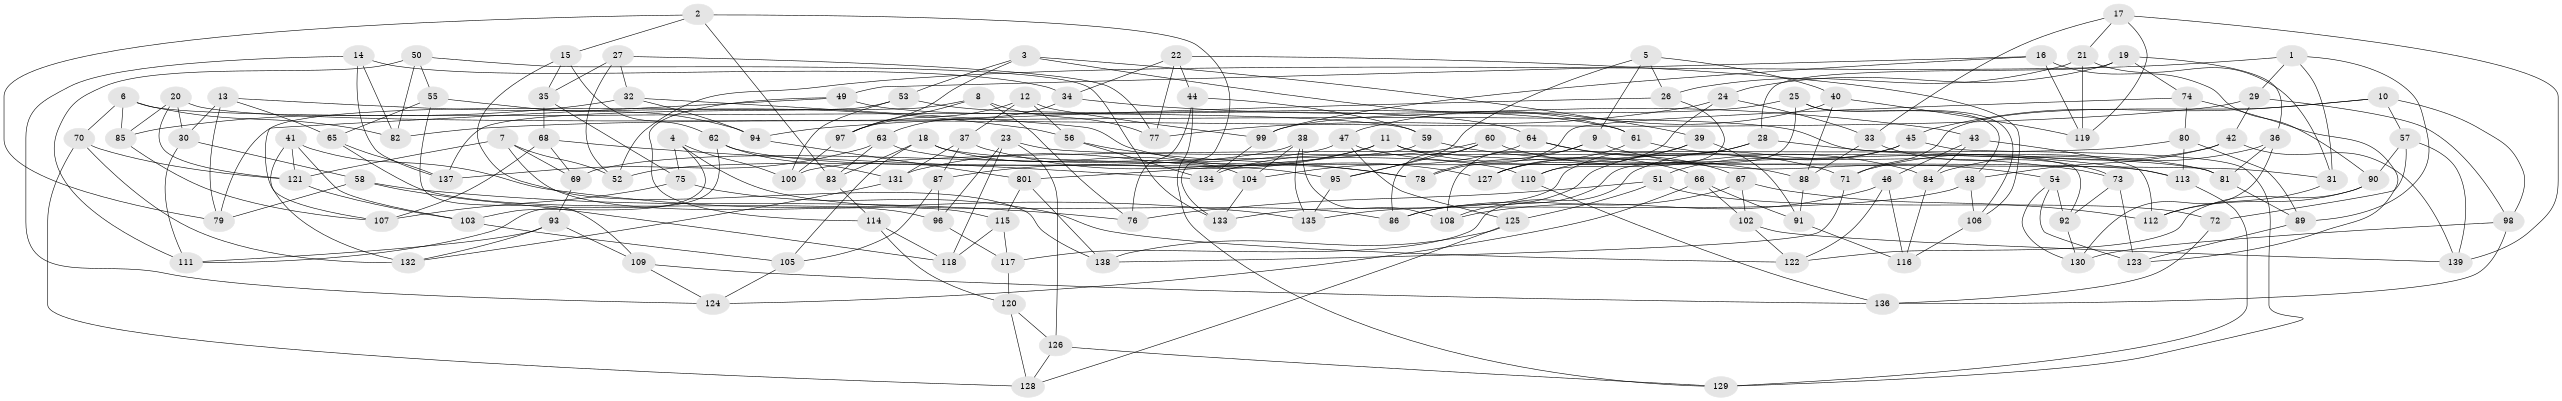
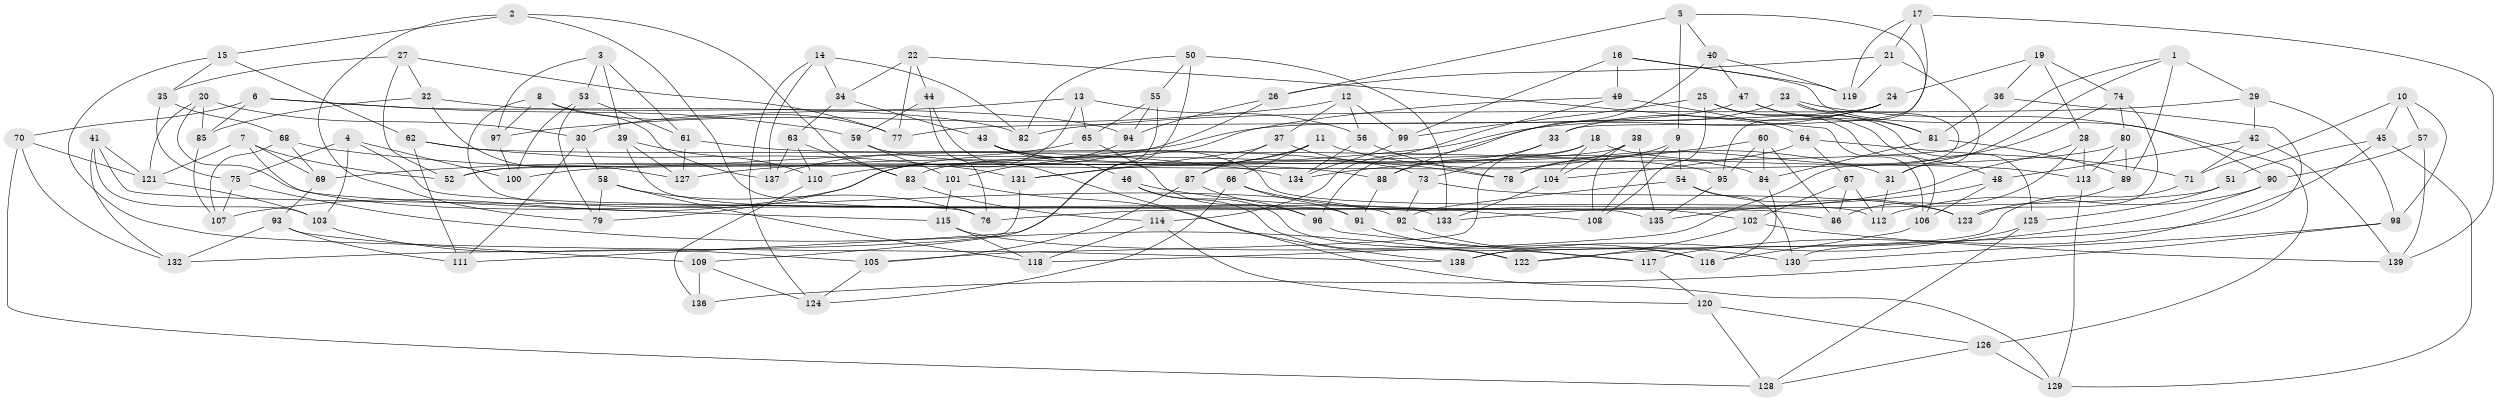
edge "36" -- "84": now "81" -- "84"
node "801": label "801" -> "101"
node "72": removed
